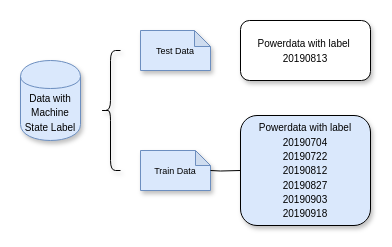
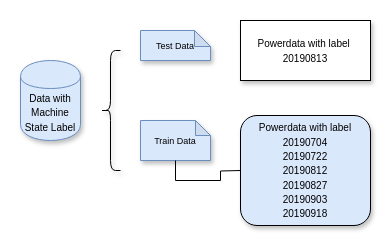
node "Test Data": size 70x40 -> 70x30
node "Powerdata with label 20190813": shape rounded rectangle -> rectangle
node "Train Data": moved (176, 171) -> (176, 141)
